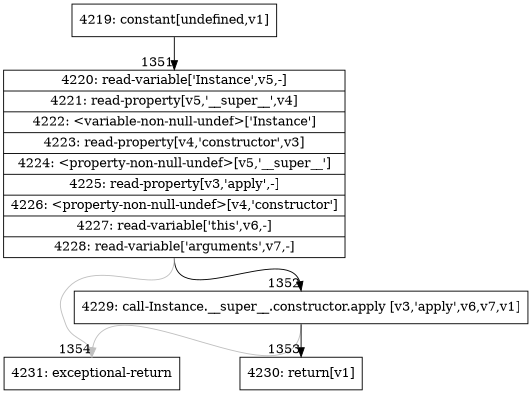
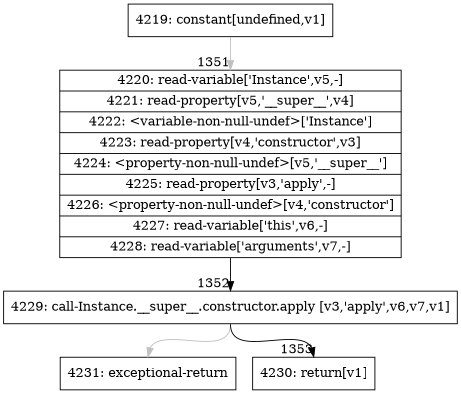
edge "4219: constant[undefined,v1]" -> "4220: read-variable['Instance',v5,-]": color black -> gray
edge "4220: read-variable['Instance',v5,-]" -> "4231: exceptional-return": removed
